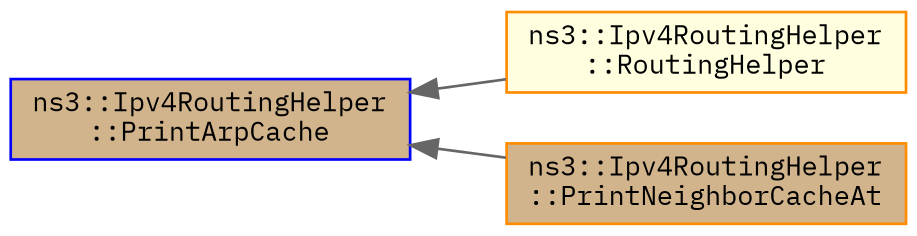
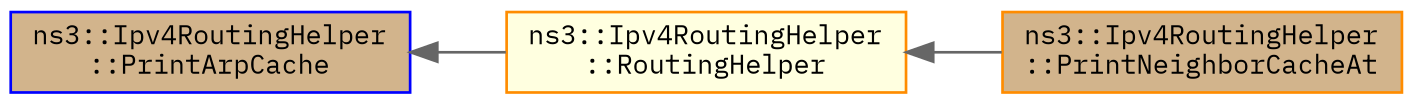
edge "ns3::Ipv4RoutingHelper ::PrintNeighborCacheAt" -> "ns3::Ipv4RoutingHelper ::PrintArpCache": now "ns3::Ipv4RoutingHelper ::PrintNeighborCacheAt" -> "ns3::Ipv4RoutingHelper ::RoutingHelper"
